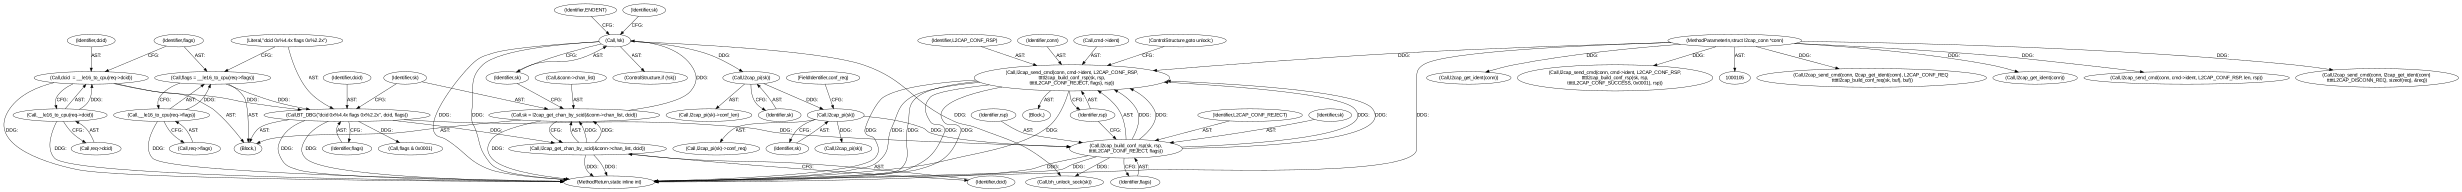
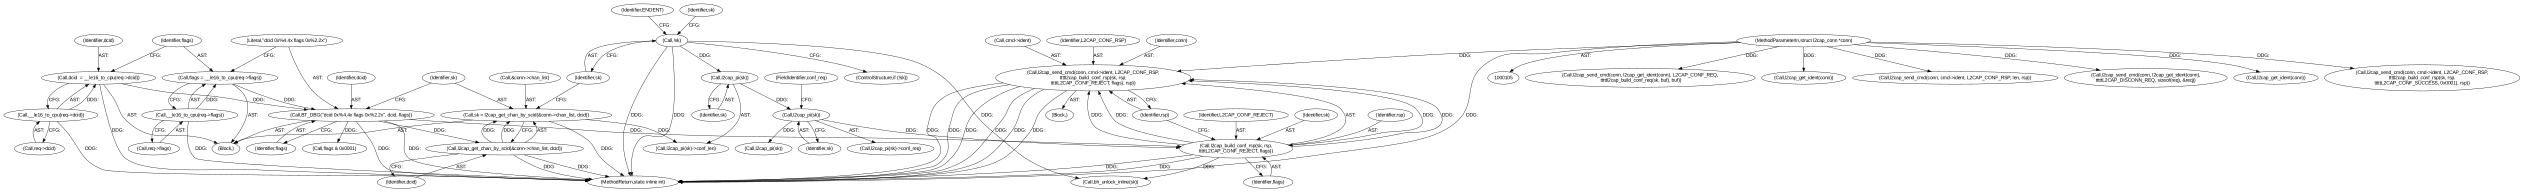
node "(ControlStructure,goto unlock;)": removed
edge "(Call,!sk)" -> "(ControlStructure,if (!sk))": label "AST: " -> "CFG: "
edge "(Call,sk = l2cap_get_chan_by_scid(&conn->chan_list, dcid))" -> "(Call,!sk)": now "(Call,sk = l2cap_get_chan_by_scid(&conn->chan_list, dcid))" -> "(Call,l2cap_pi(sk)->conf_len)"
node "(Call,bh_unlock_sock(sk))": label "(Call,bh_unlock_sock(sk))" -> "(Call,bh_unlock_inline(sk))"
